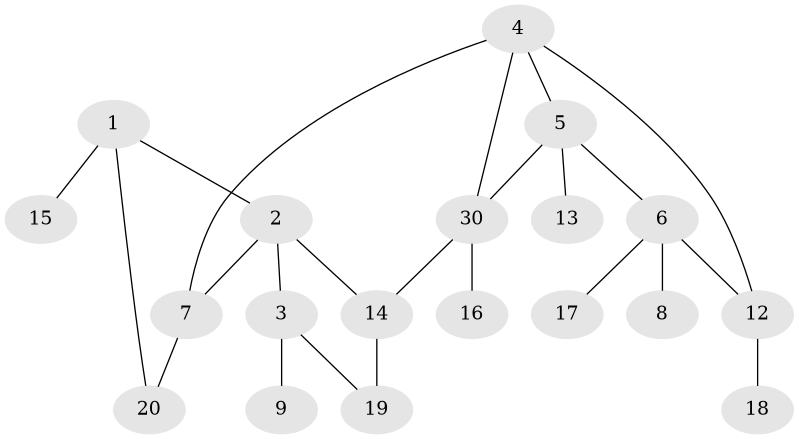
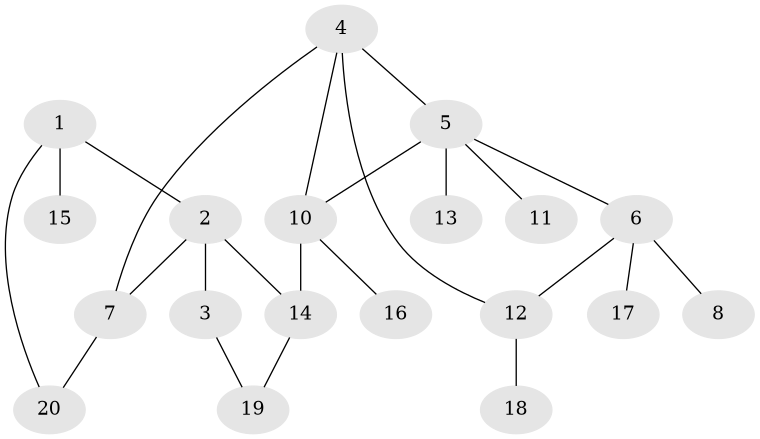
node "30": label "30" -> "10"
node "11": added
node "9": removed
